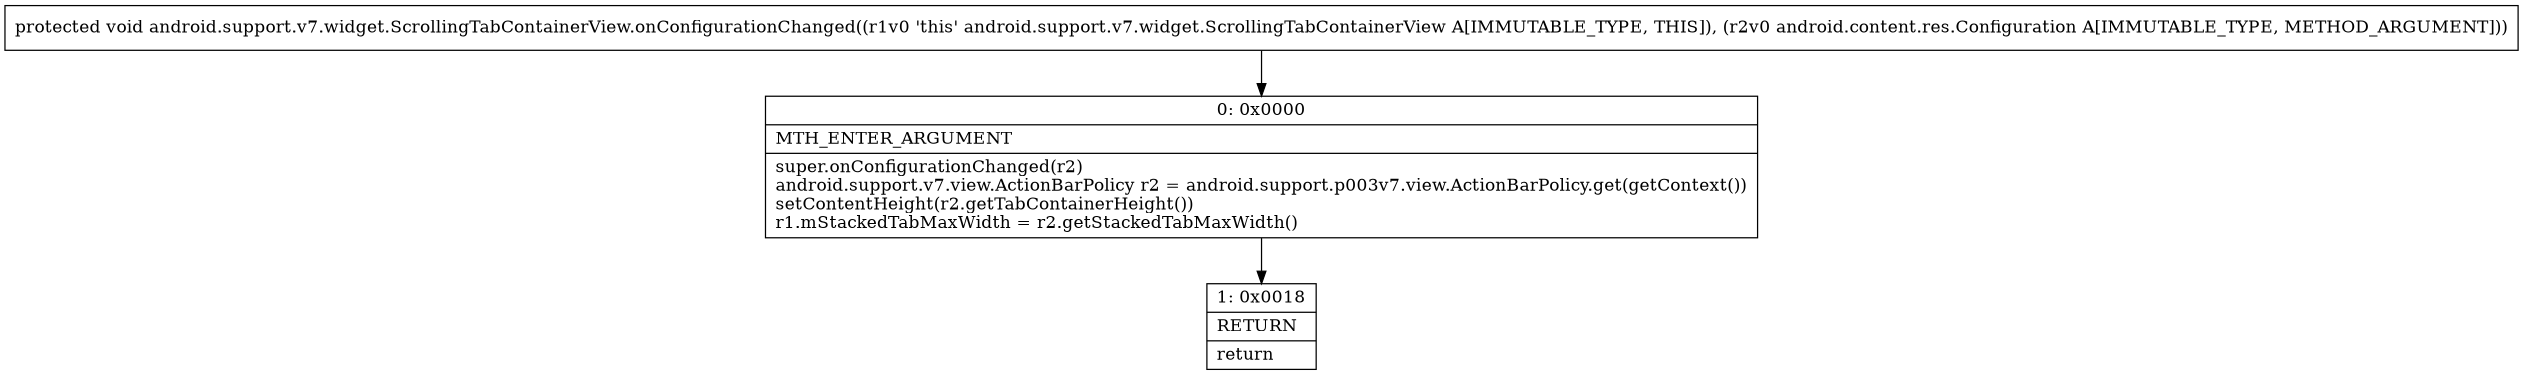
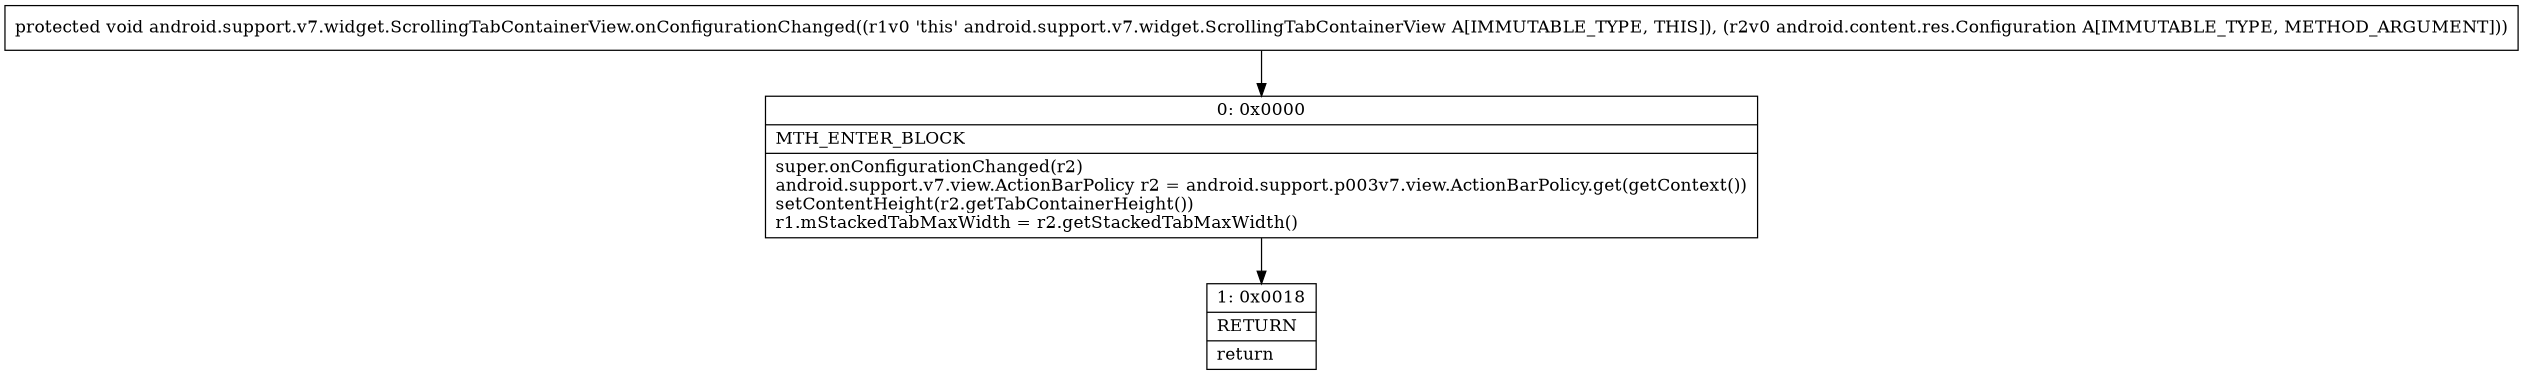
node "0: 0x0000": text "MTH_ENTER_ARGUMENT" -> "MTH_ENTER_BLOCK"
